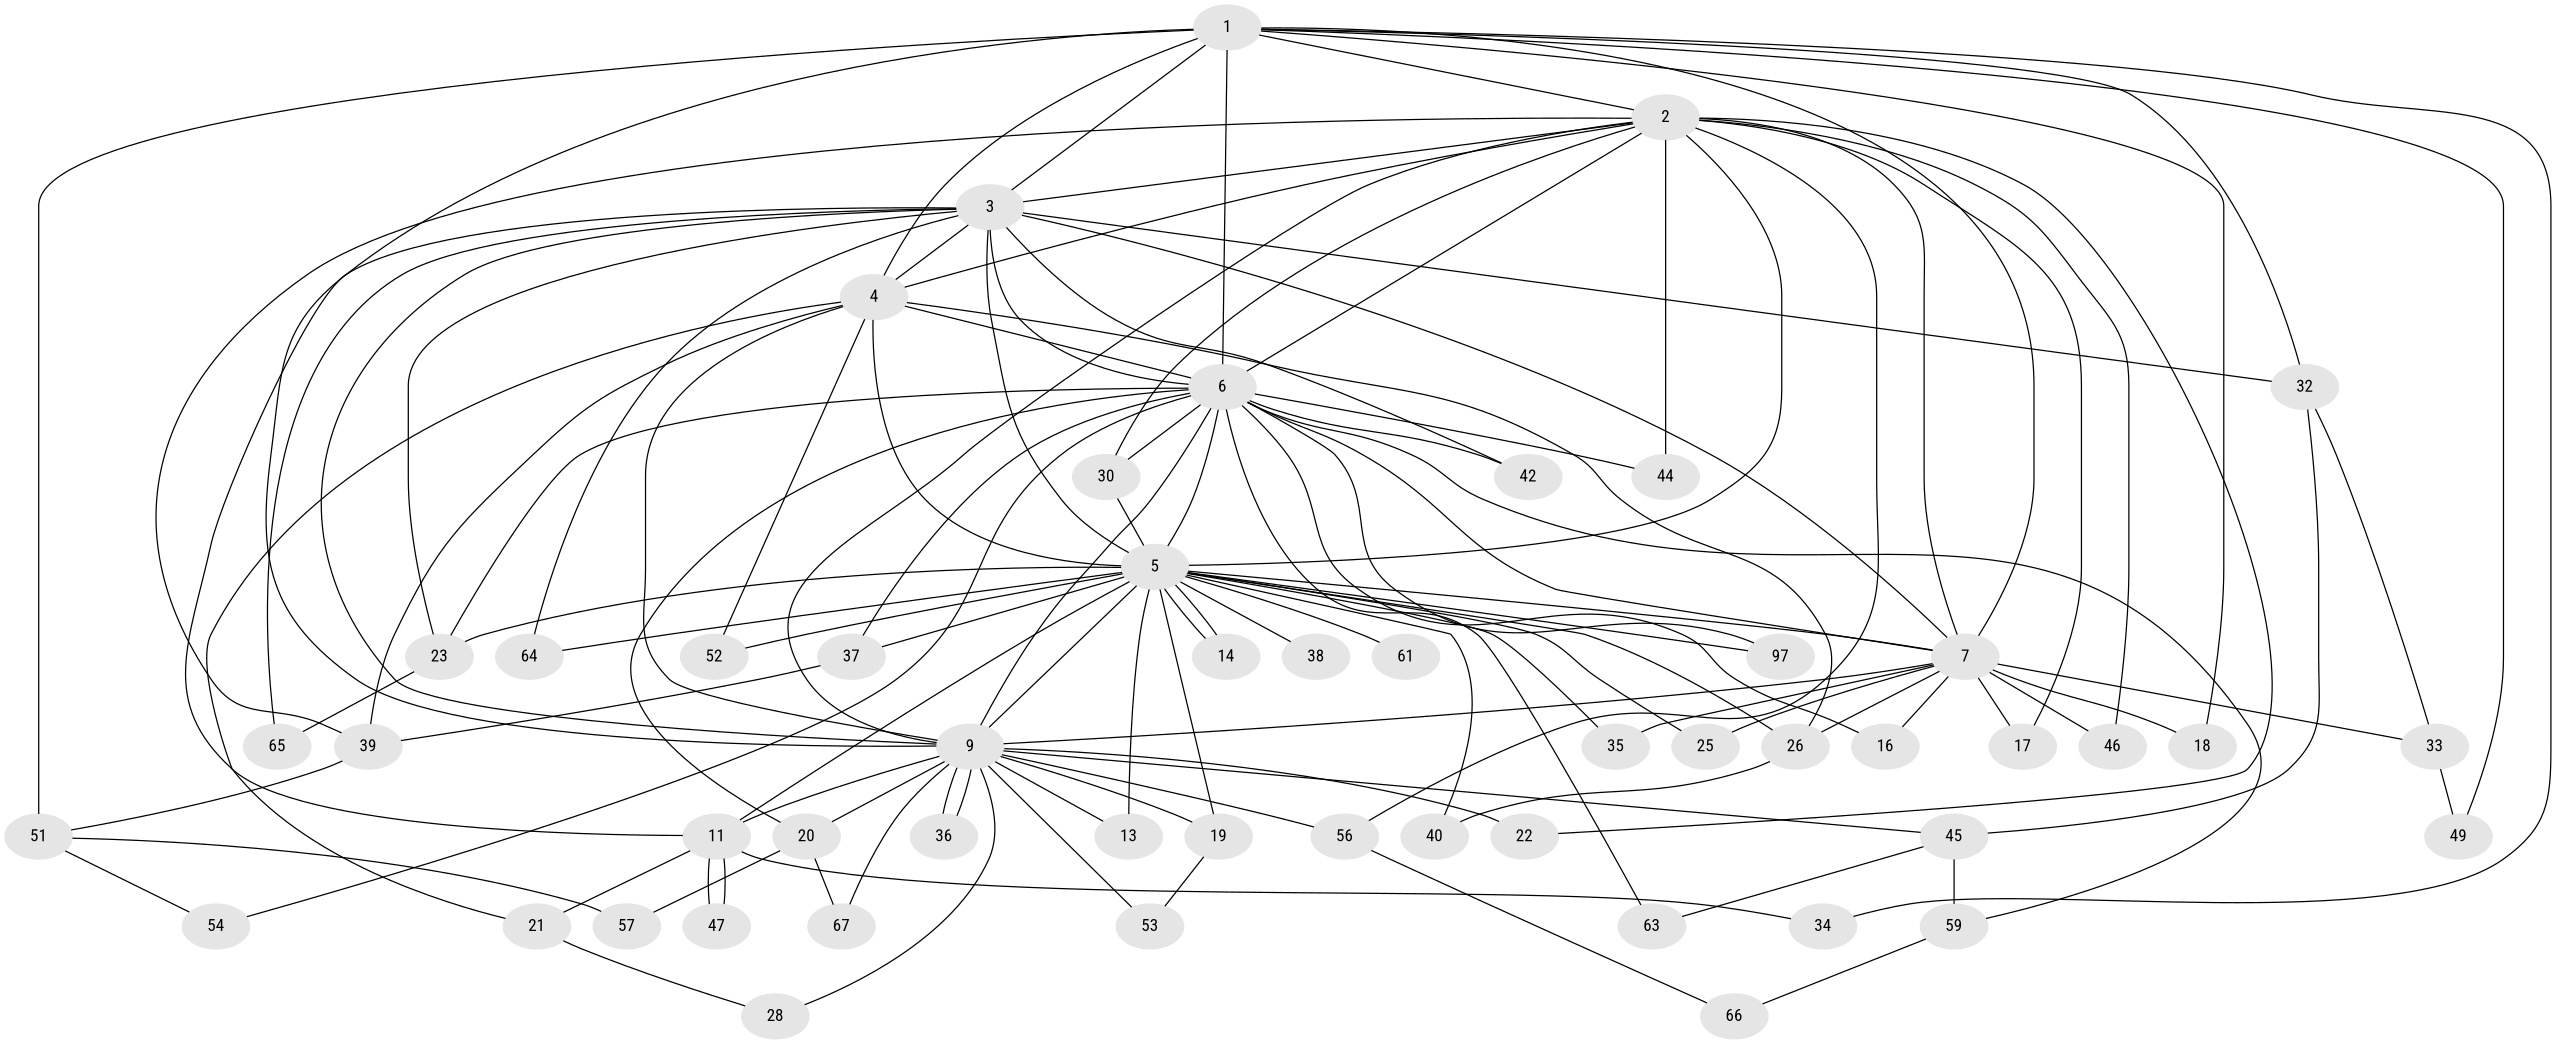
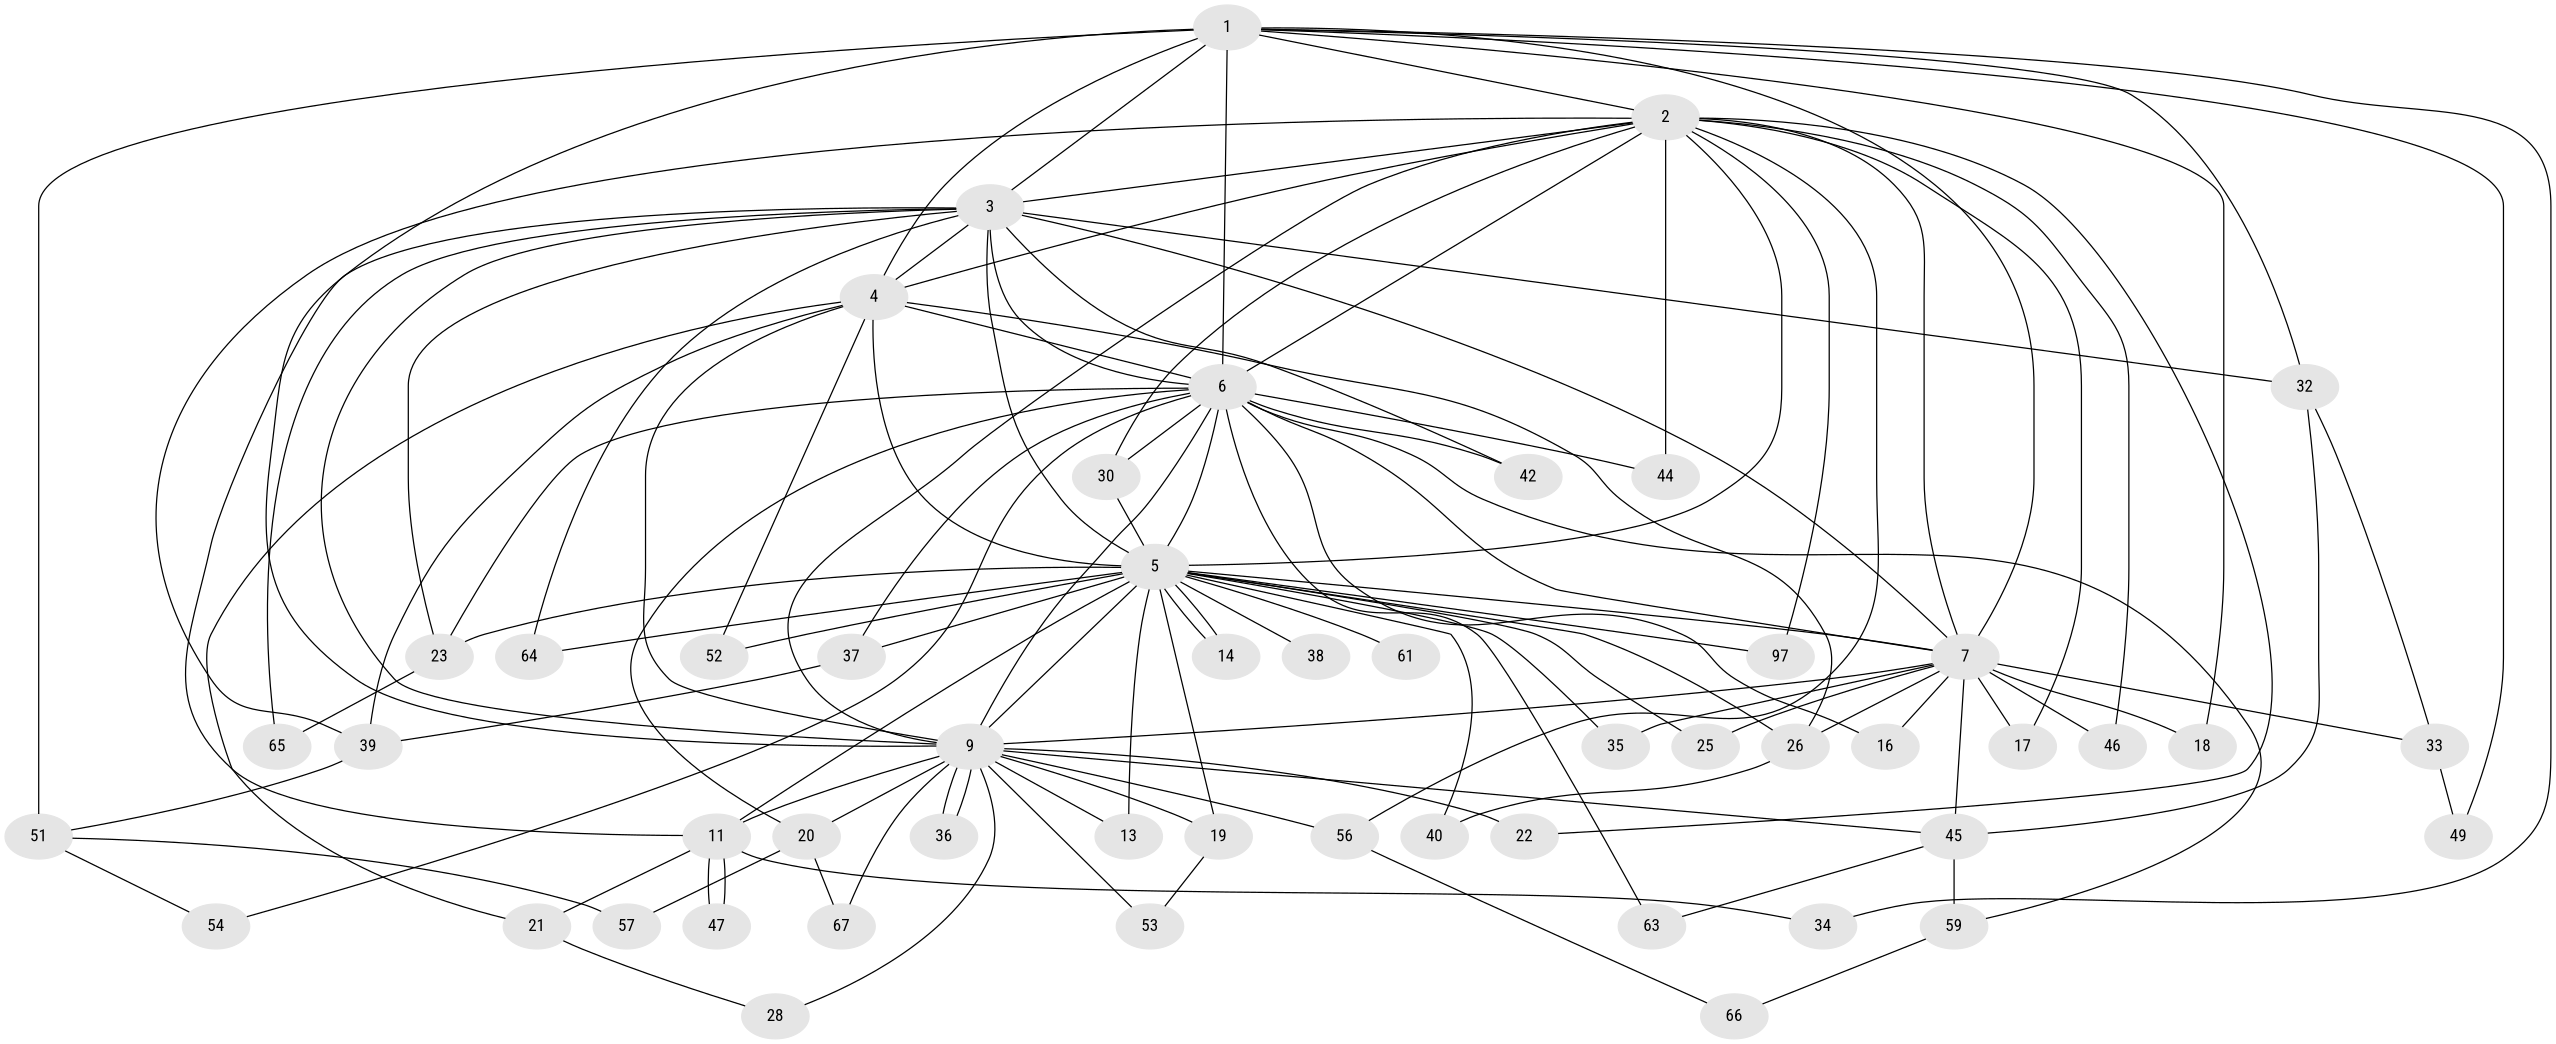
edge "6" -- "97": now "2" -- "97"
edge "7" -- "45": added
